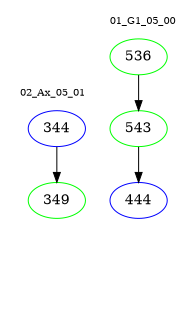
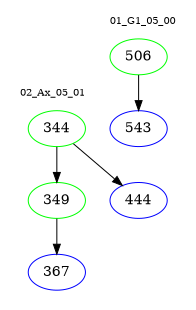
node "536": label "536" -> "506"
node "344": color blue -> green
node "543": color green -> blue
edge "543" -> "444": now "344" -> "444"
node "367": added
